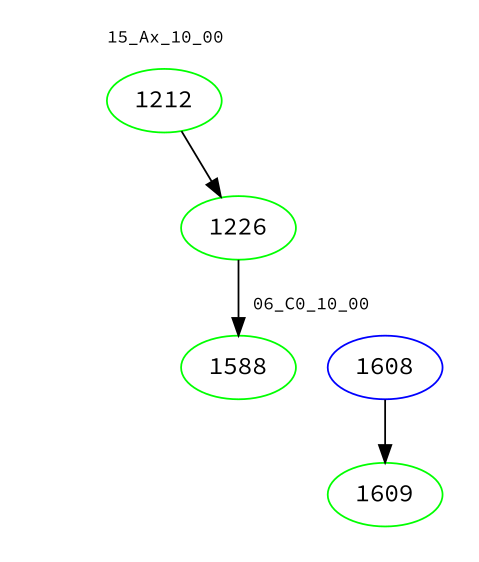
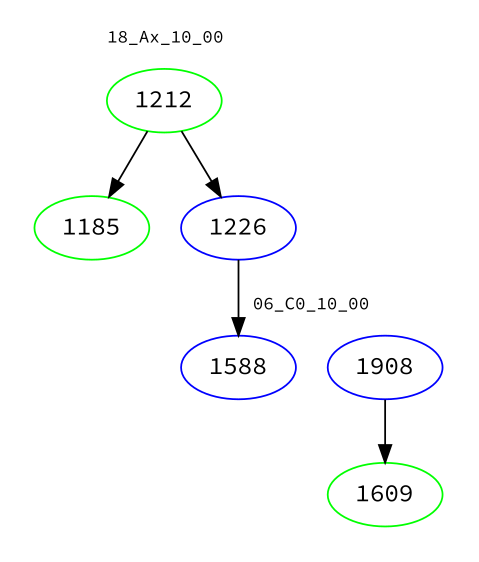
cluster "15_Ax_10_00": label "15_Ax_10_00" -> "18_Ax_10_00"
node "1185": added
node "1226": color green -> blue
node "1588": color green -> blue
node "1608": label "1608" -> "1908"
